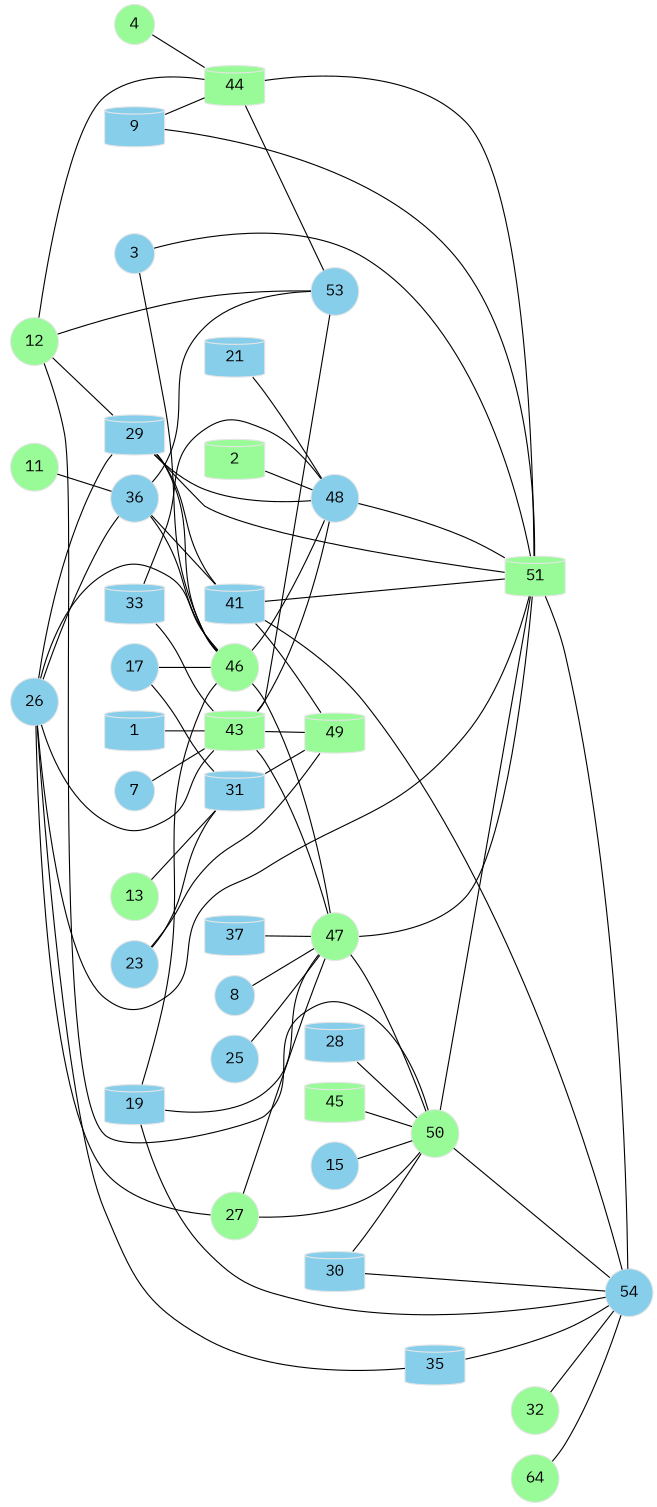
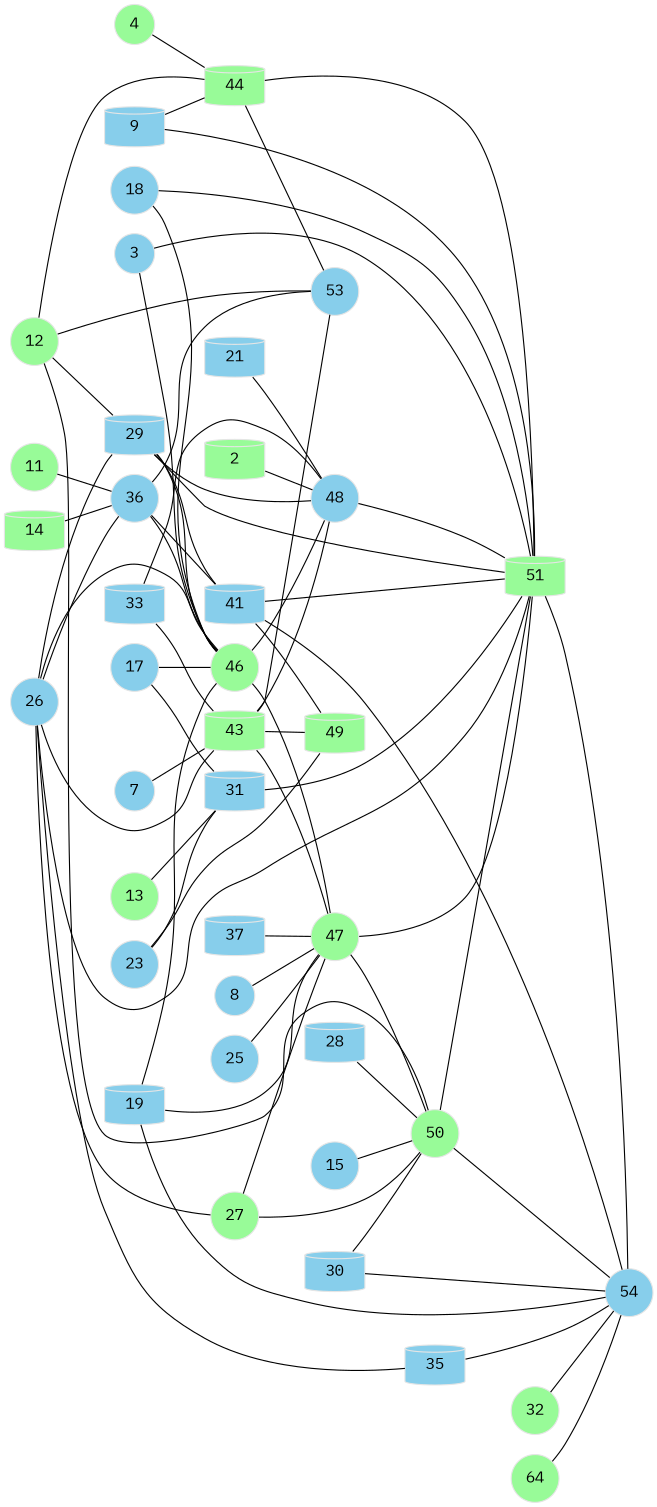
node "18": added
node "14": added
node "1": removed
edge "49" -- "31": now "51" -- "31"
node "45": removed
